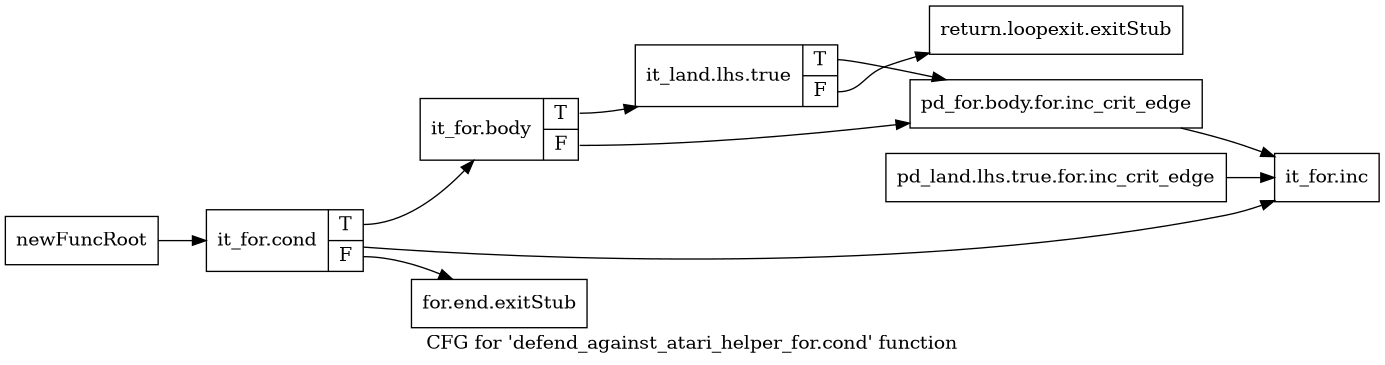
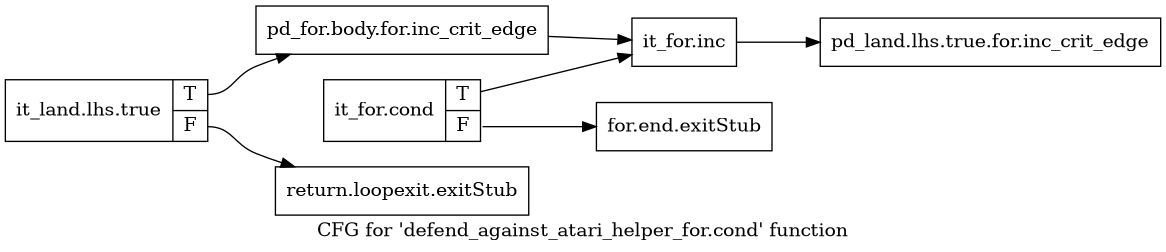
node "it_for.body": removed
edge "pd_land.lhs.true.for.inc_crit_edge" -> "it_for.inc": reversed
node "newFuncRoot": removed
